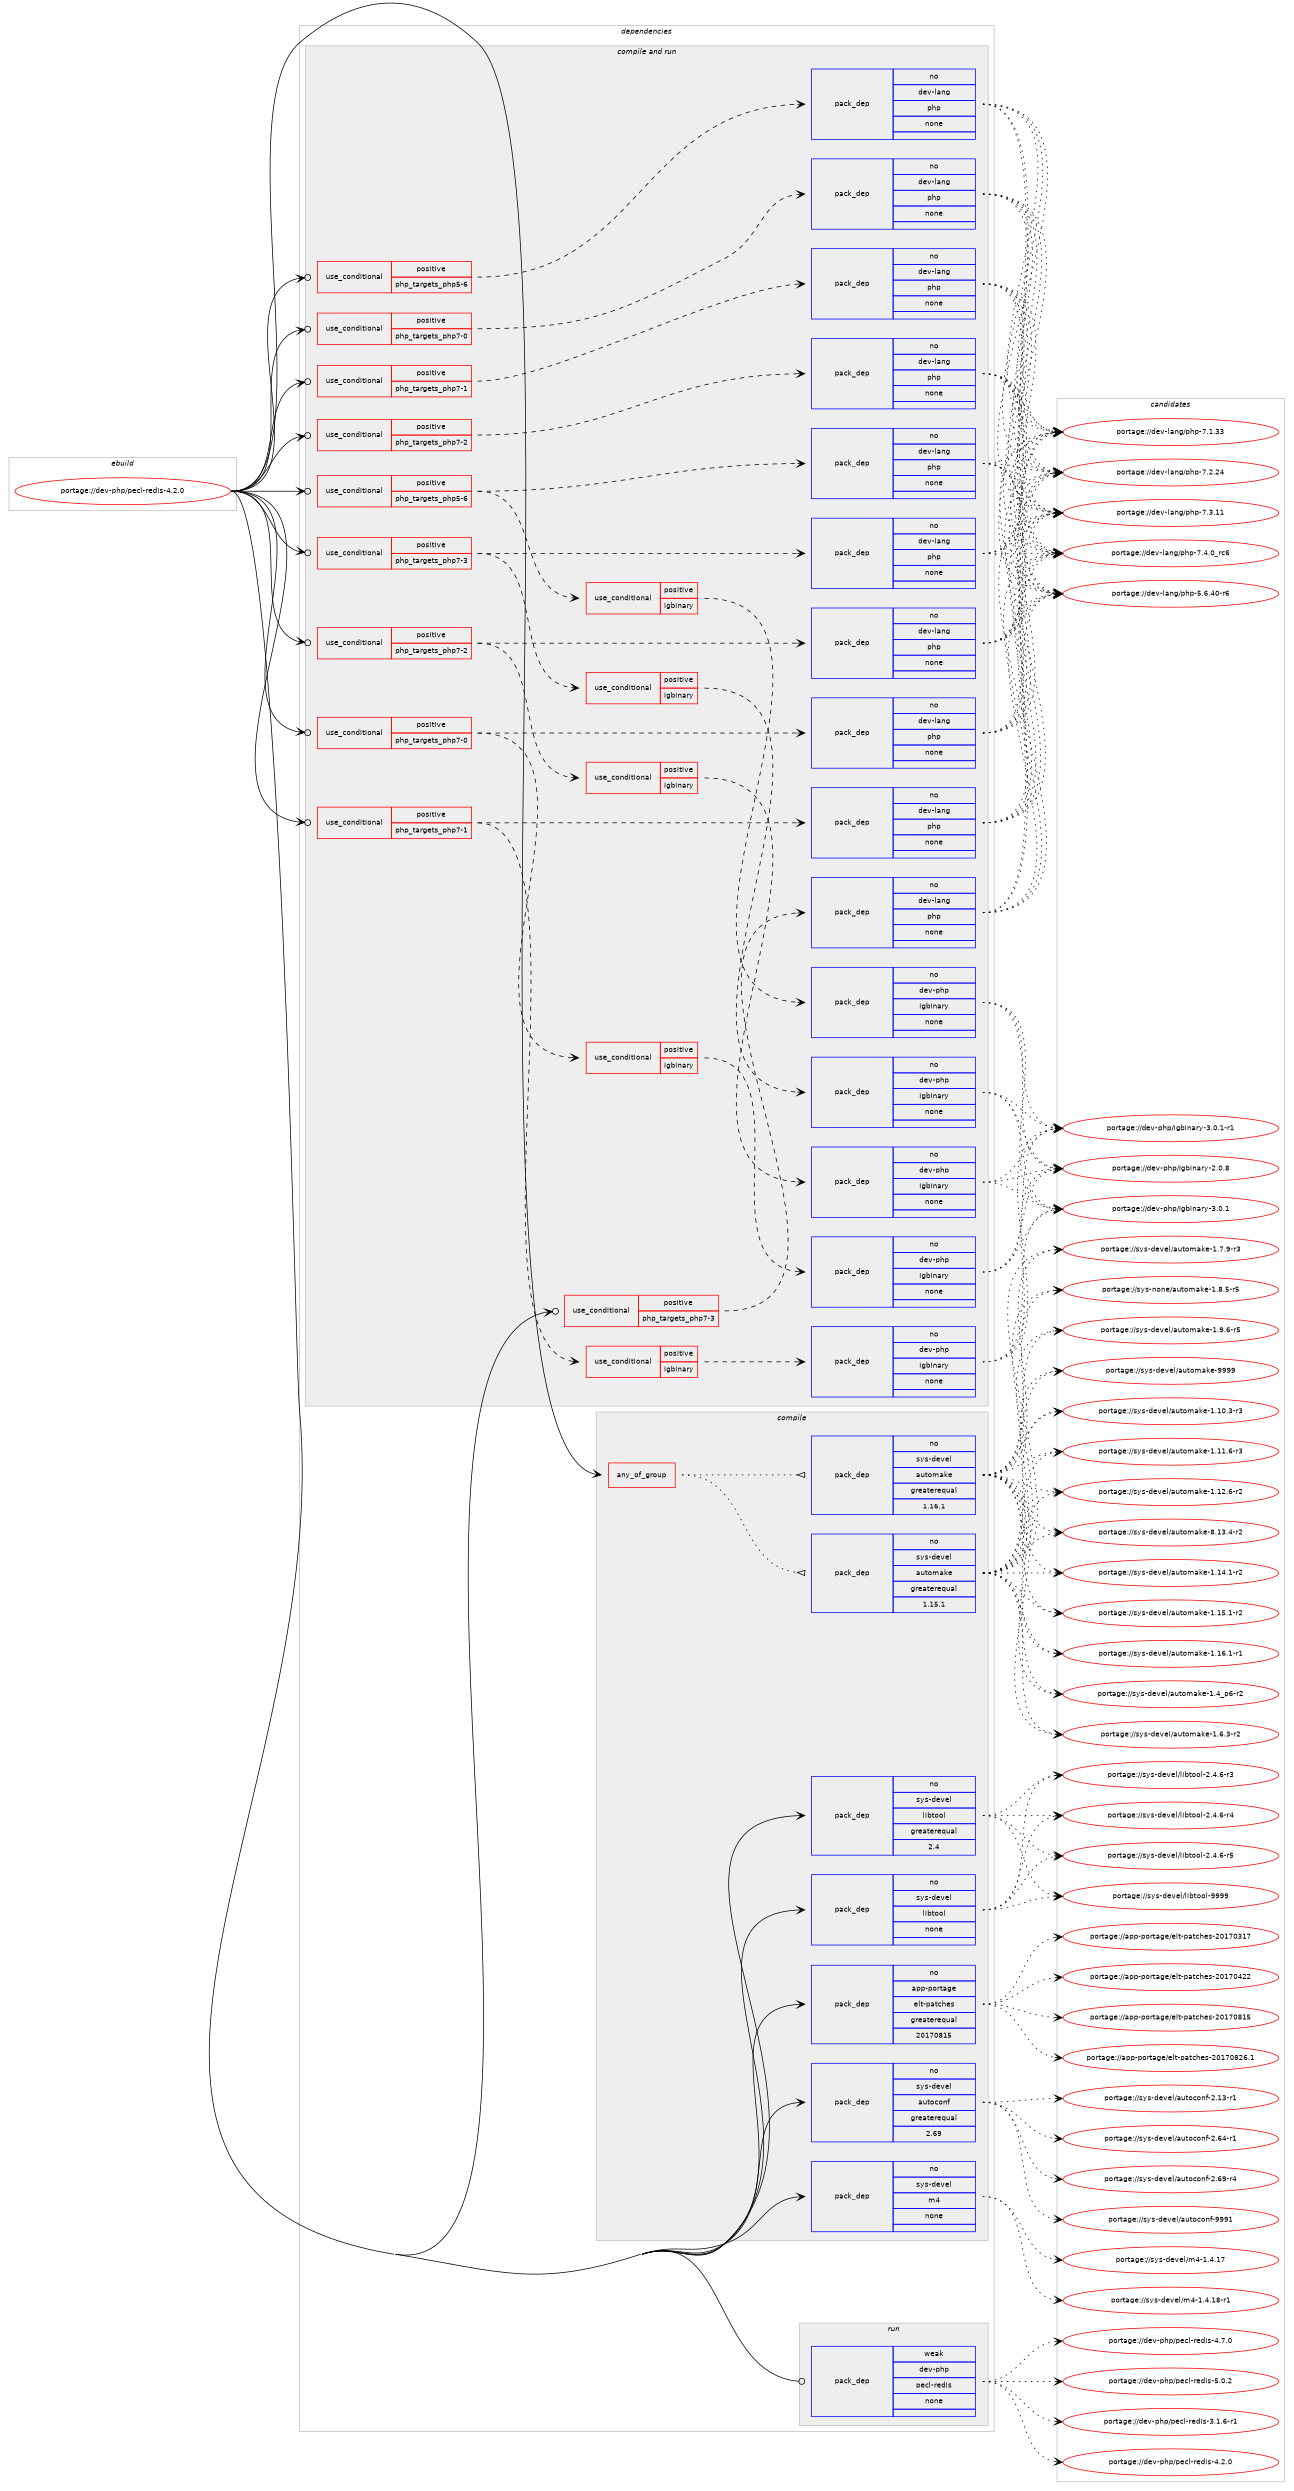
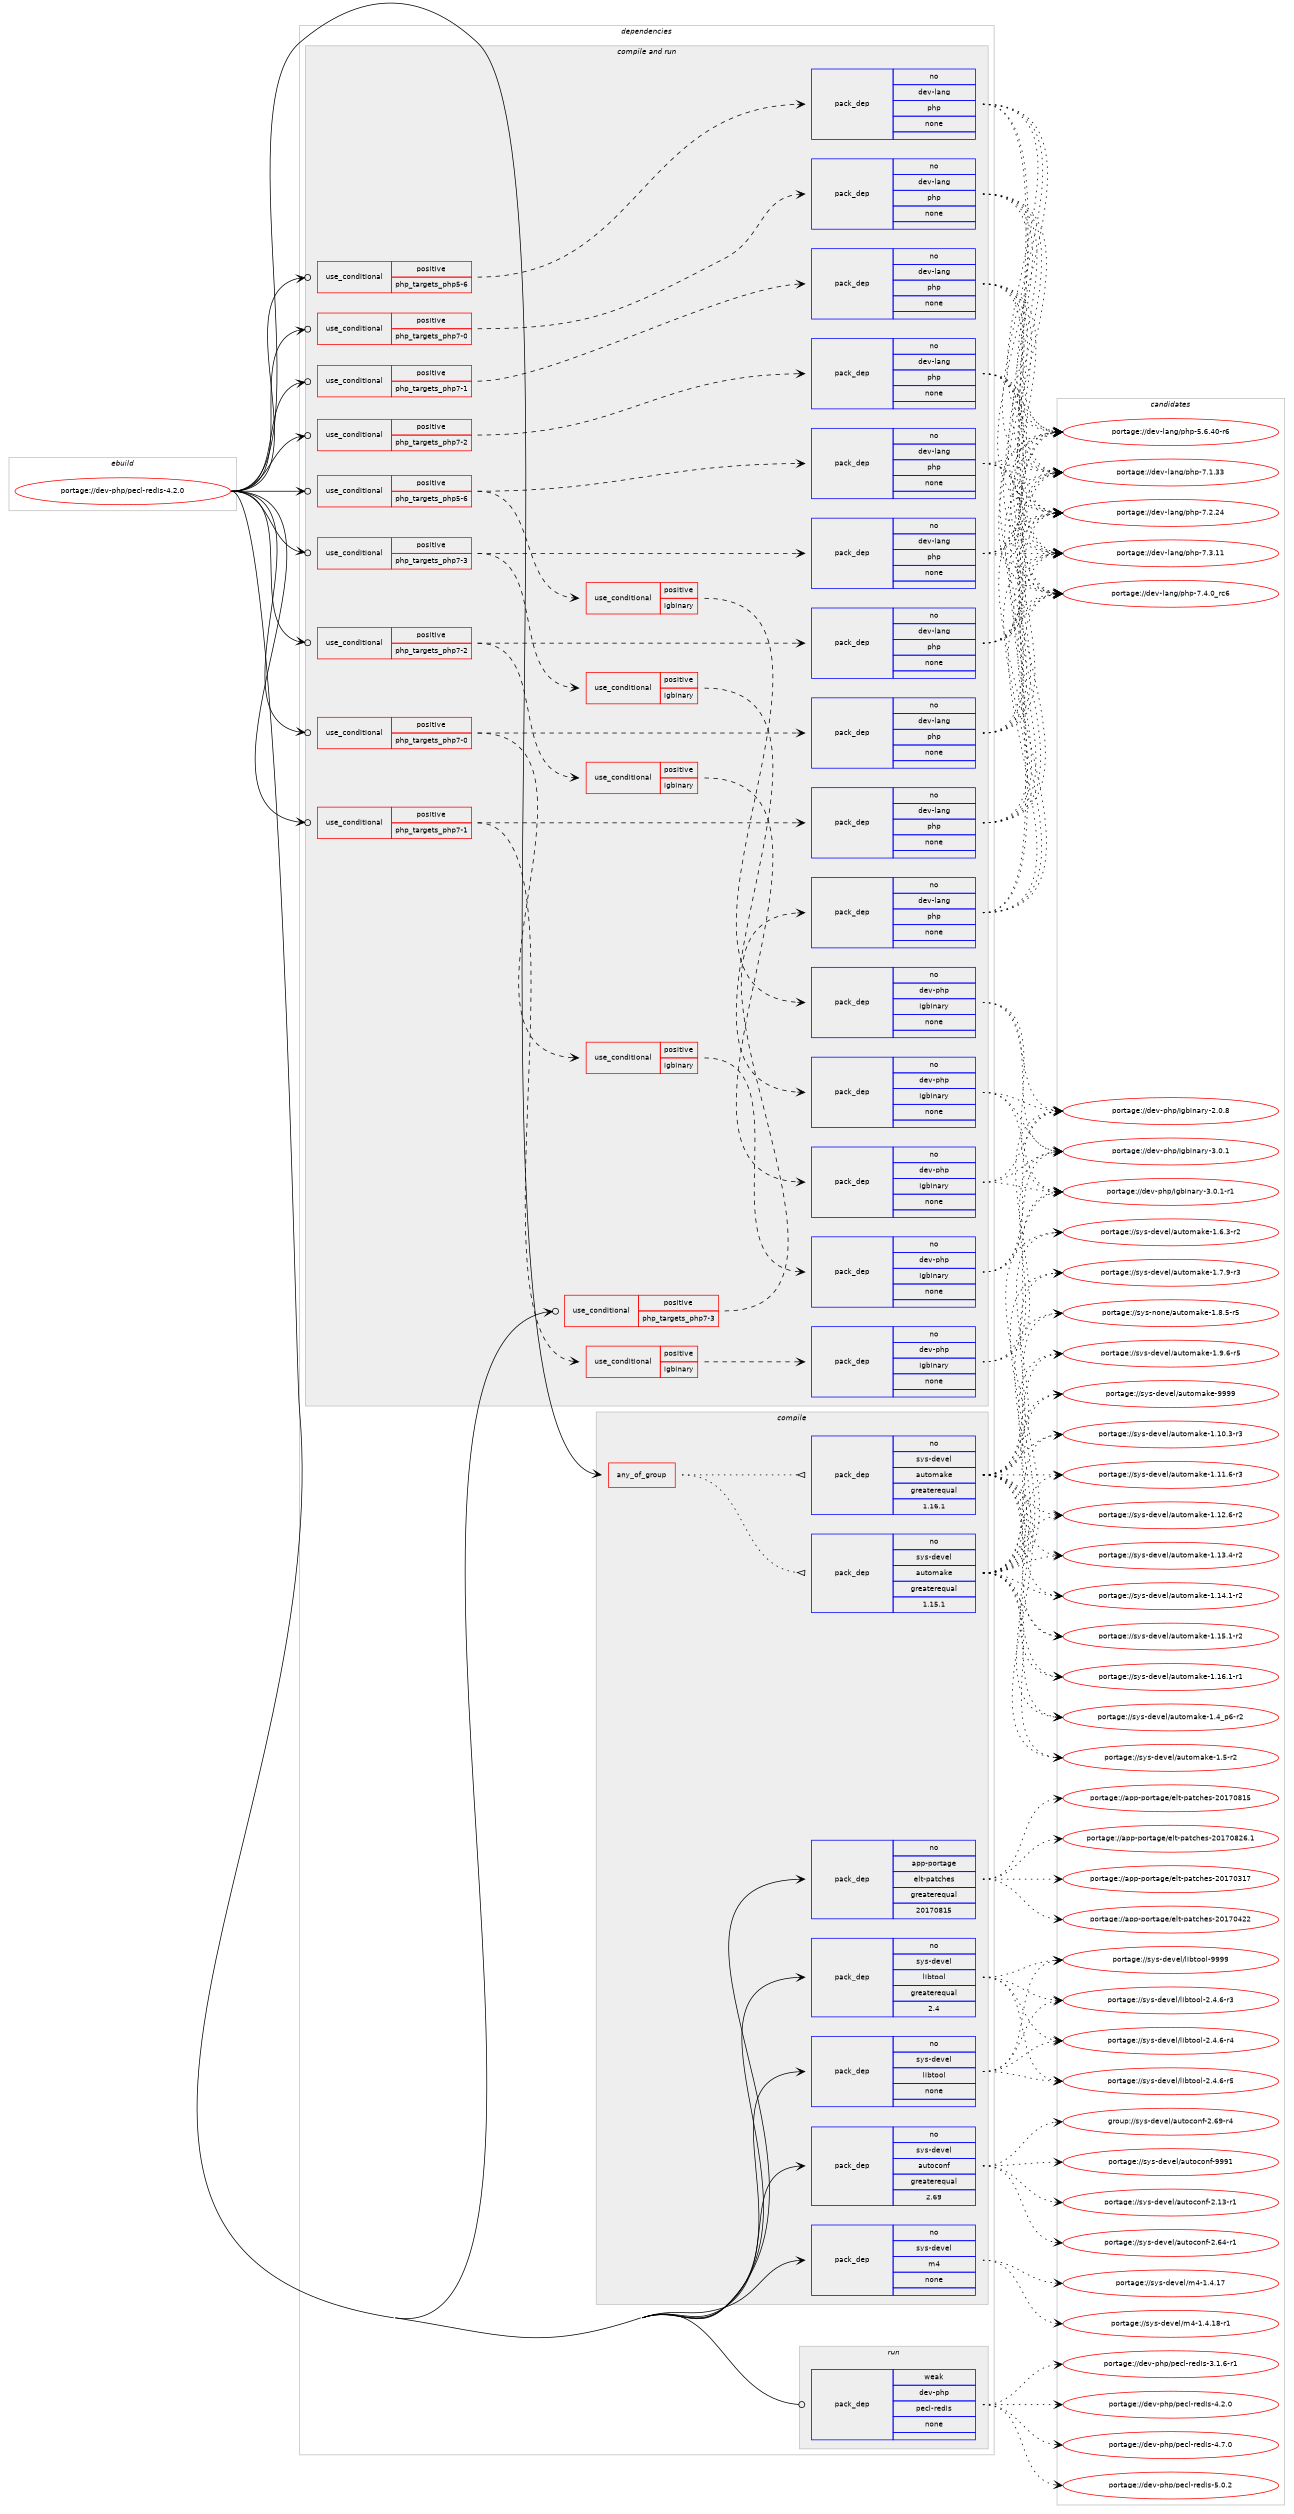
node "portage://sys-devel/automake-8.13.4-r2": label "portage://sys-devel/automake-8.13.4-r2" -> "portage://sys-devel/automake-1.13.4-r2"
node "portage://sys-devel/automake-1.5-r2": added
node "portage://sys-devel/autoconf-2.69-r4": label "portage://sys-devel/autoconf-2.69-r4" -> "group://sys-devel/autoconf-2.69-r4"
